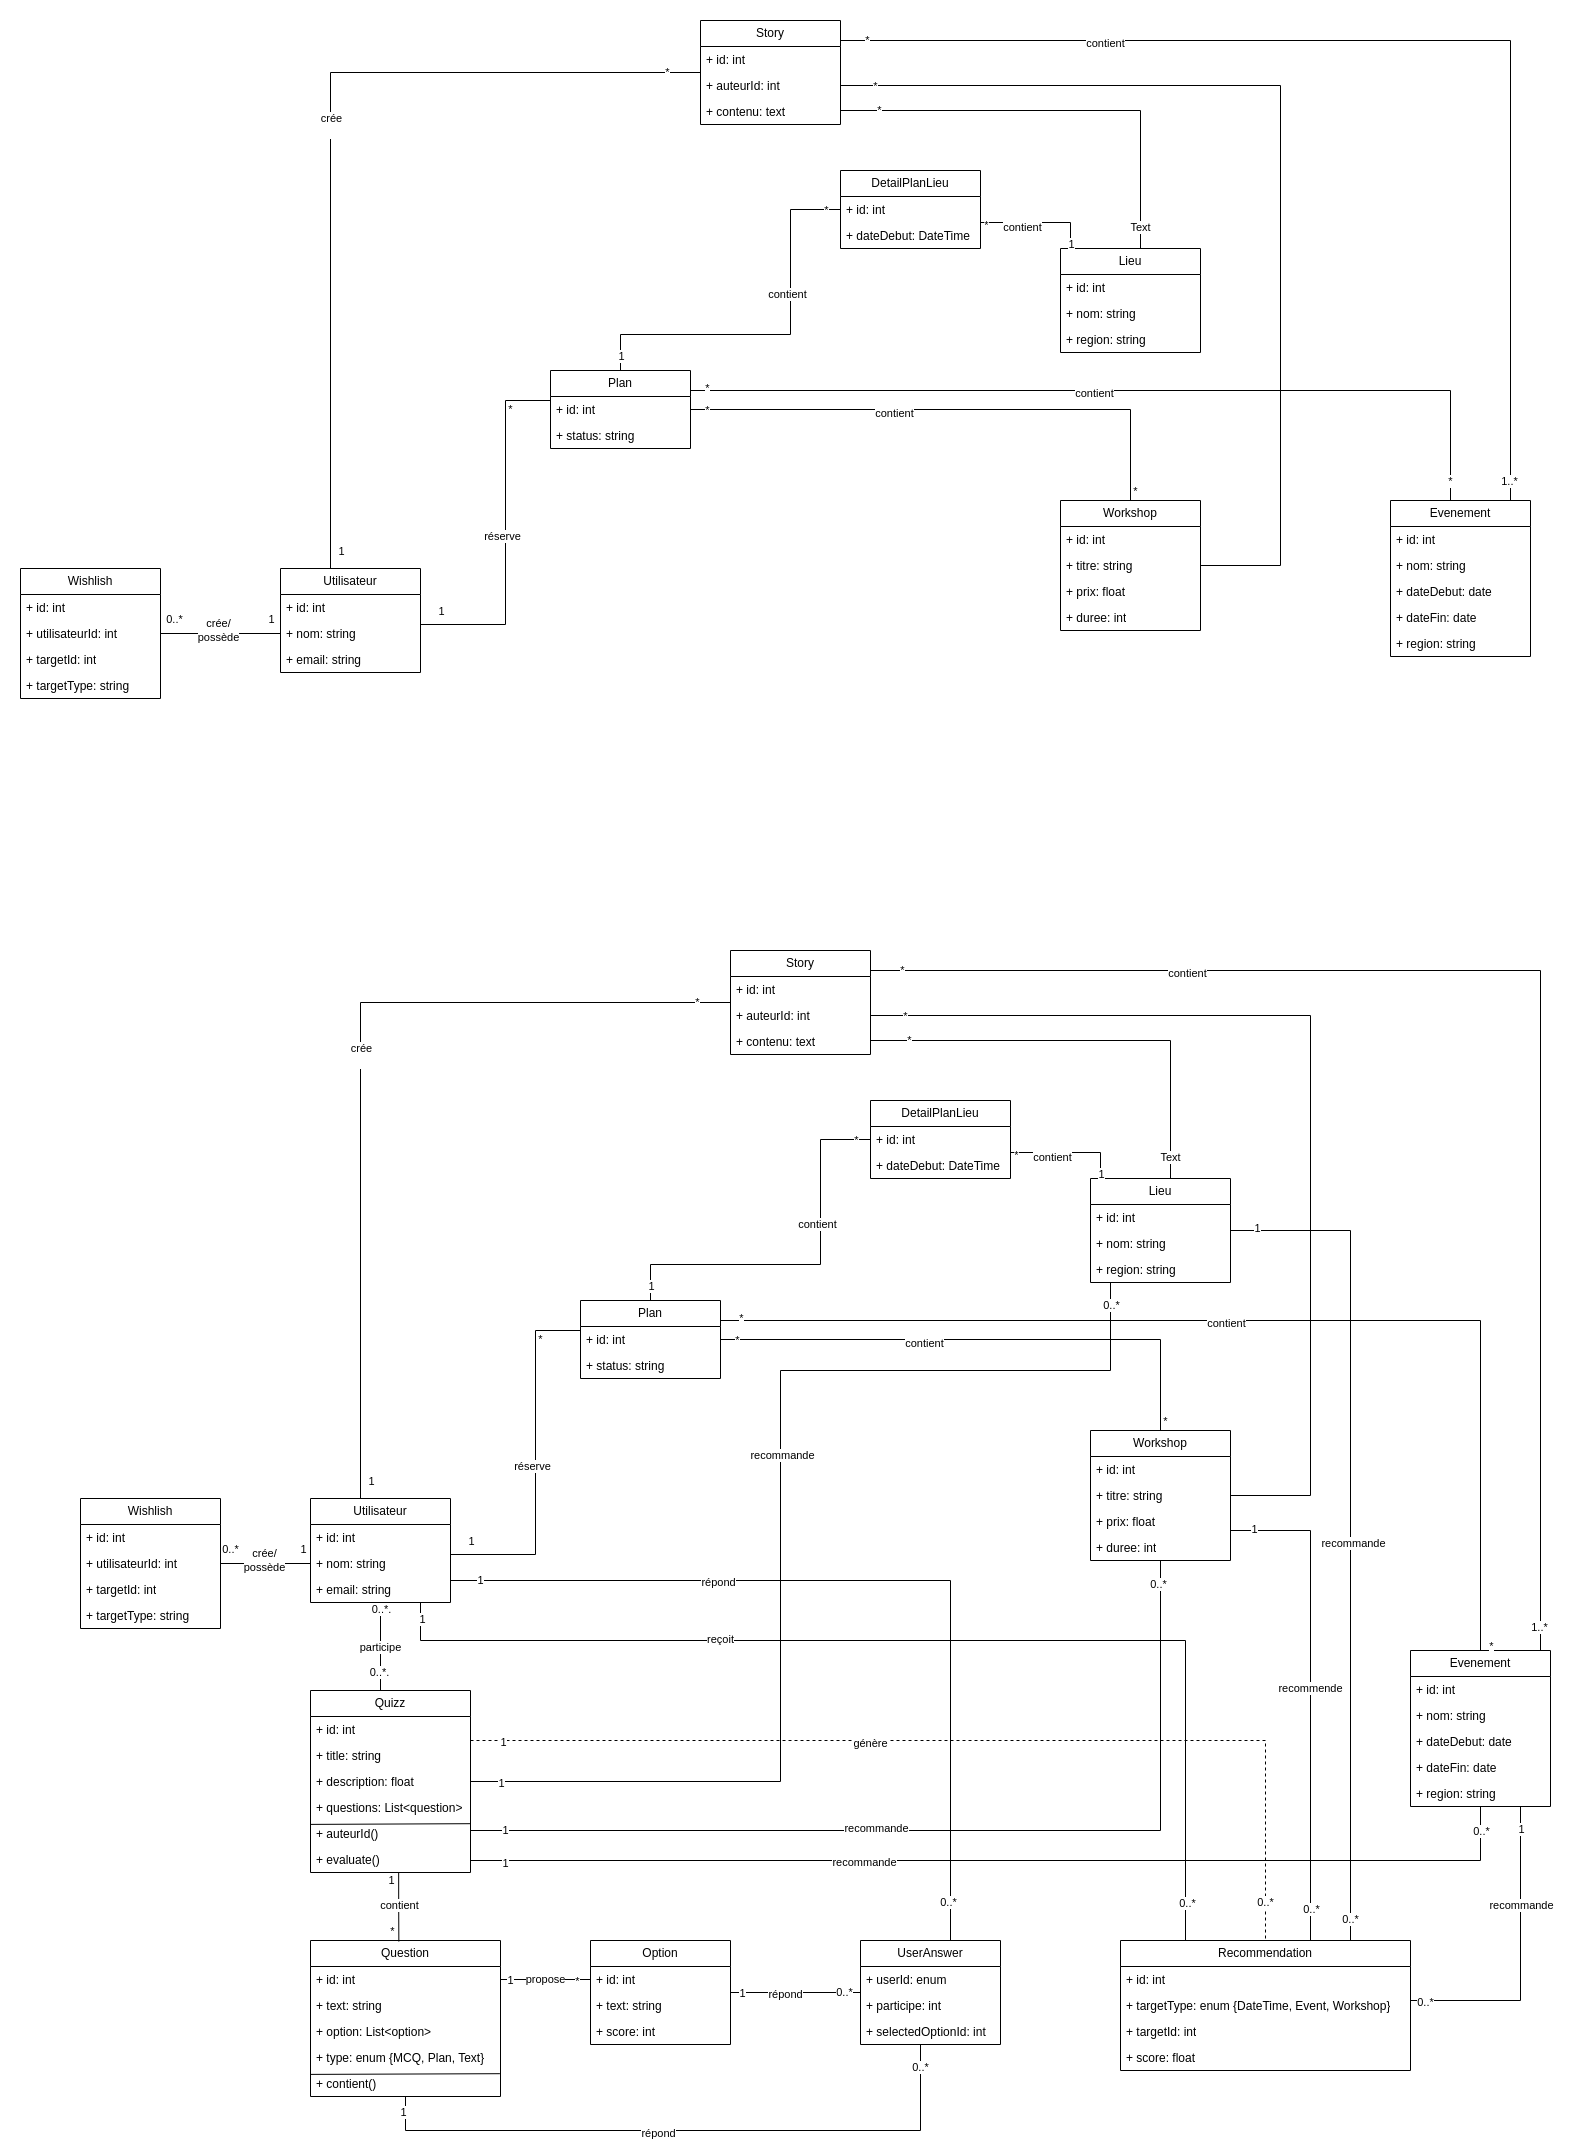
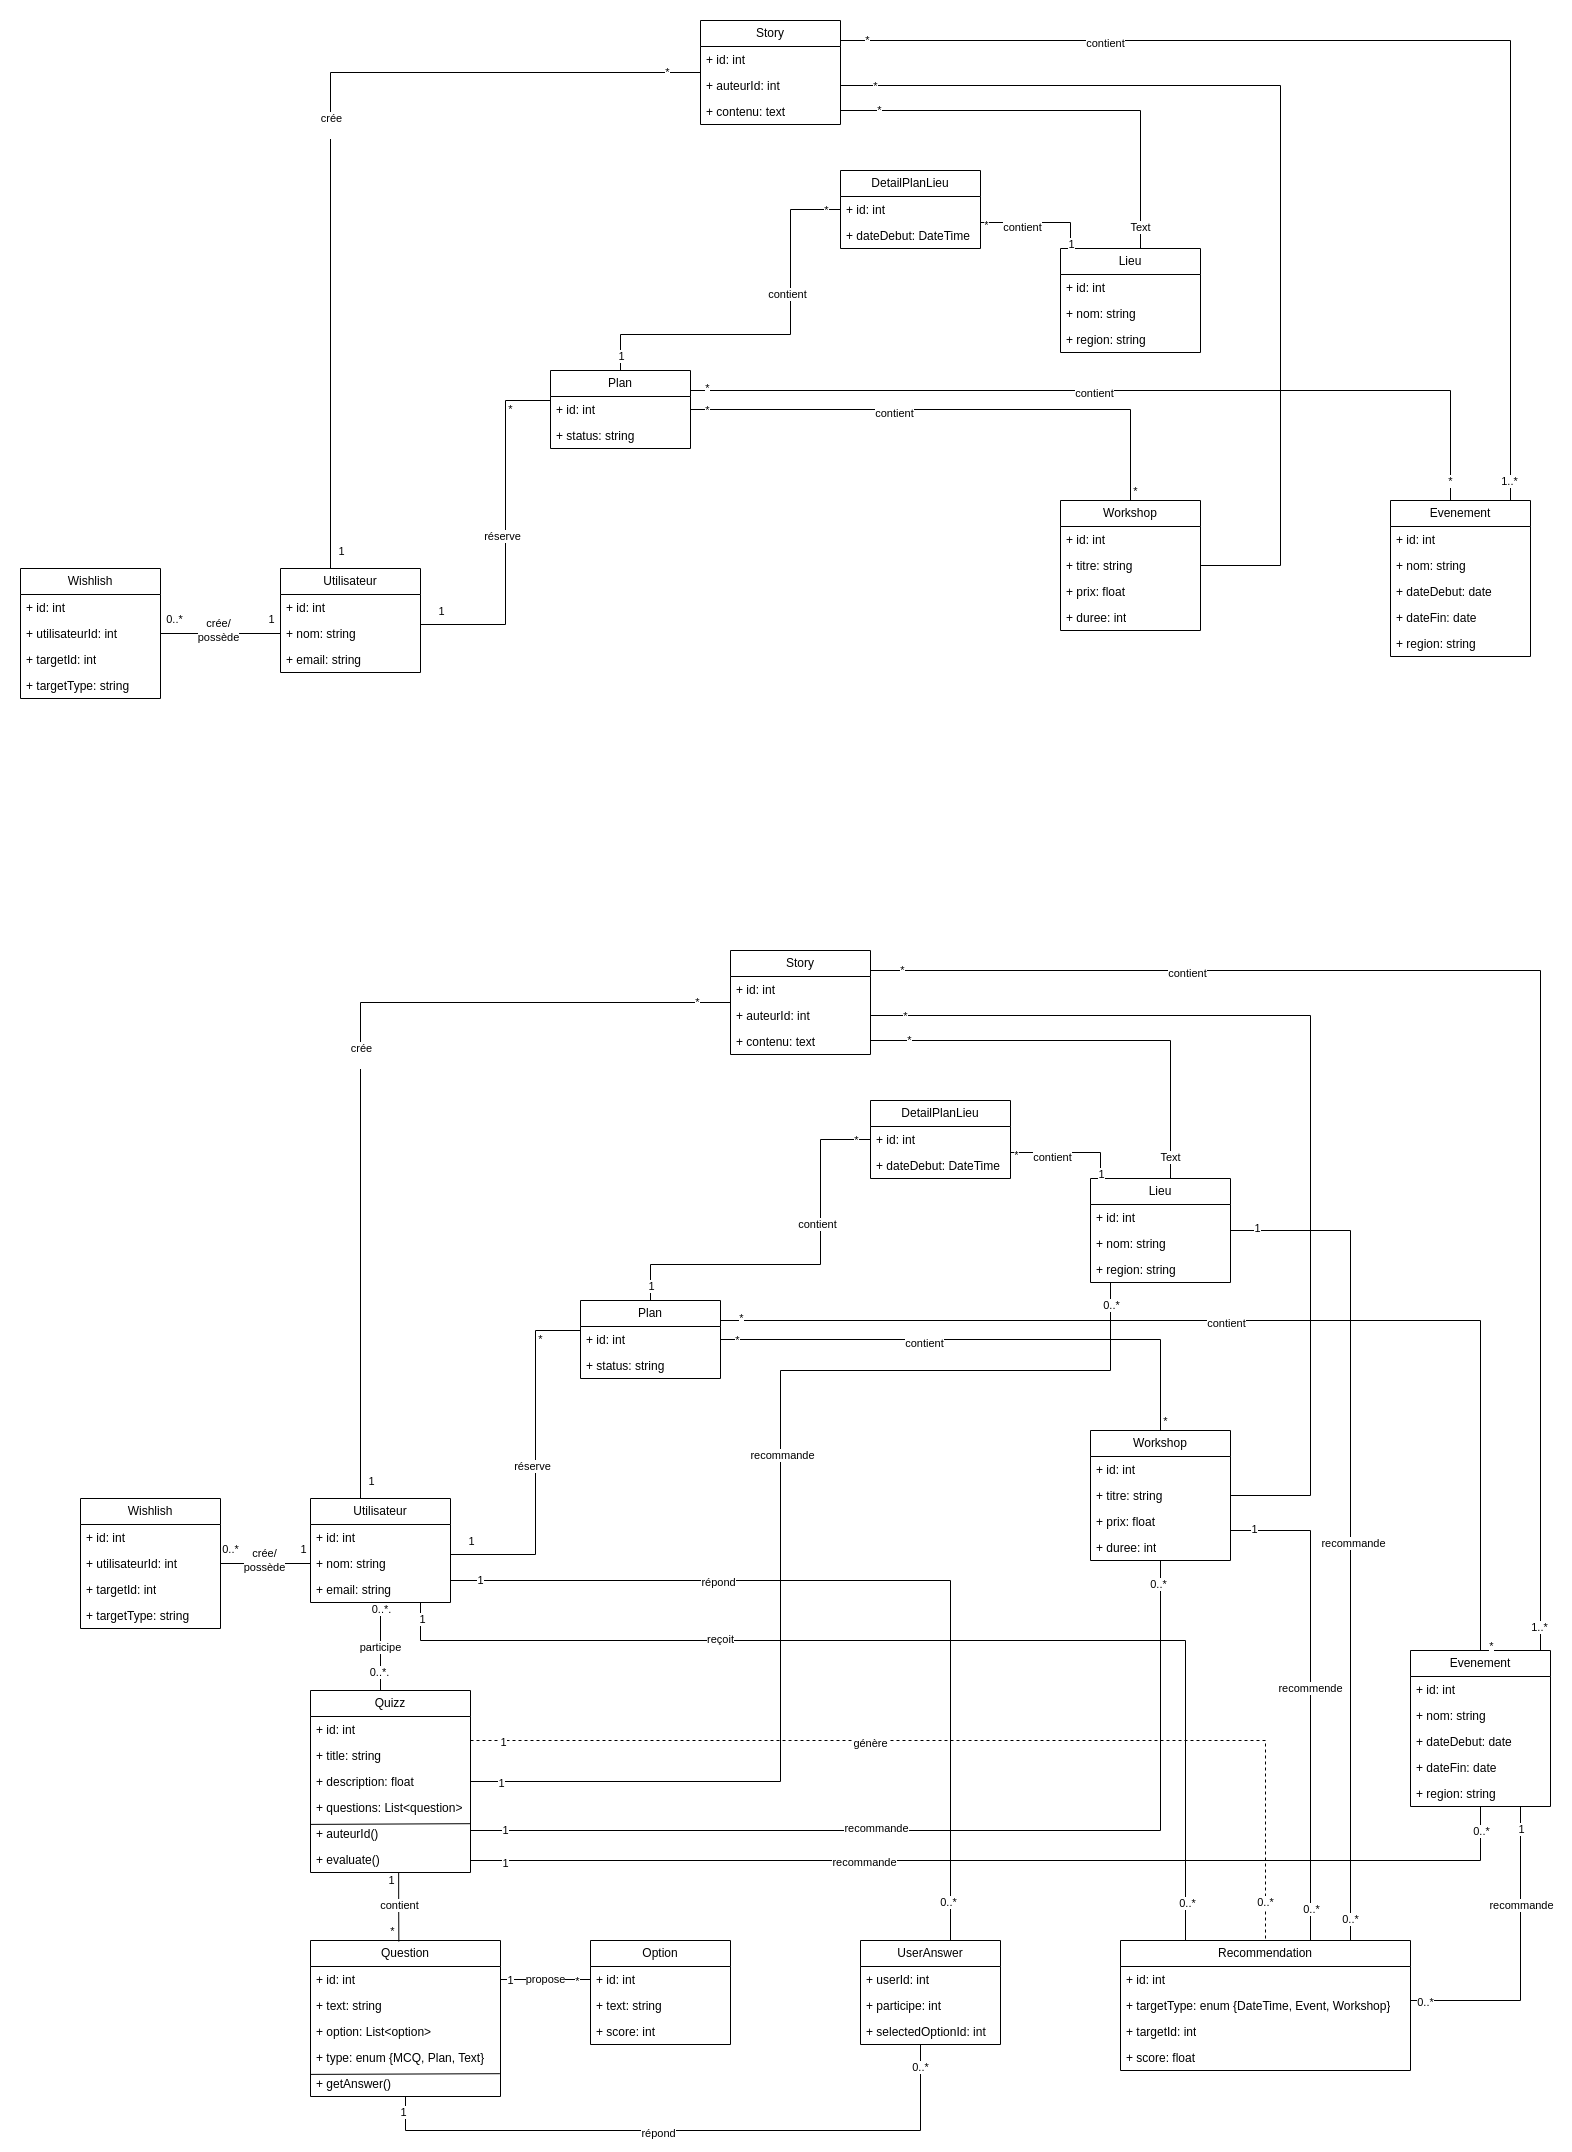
node "+ userId: enum": label "+ userId: enum" -> "+ userId: int"
edge "Option" -- "UserAnswer": removed, labels "1", "répond", "0..*"
node "+ contient()": label "+ contient()" -> "+ getAnswer()"
